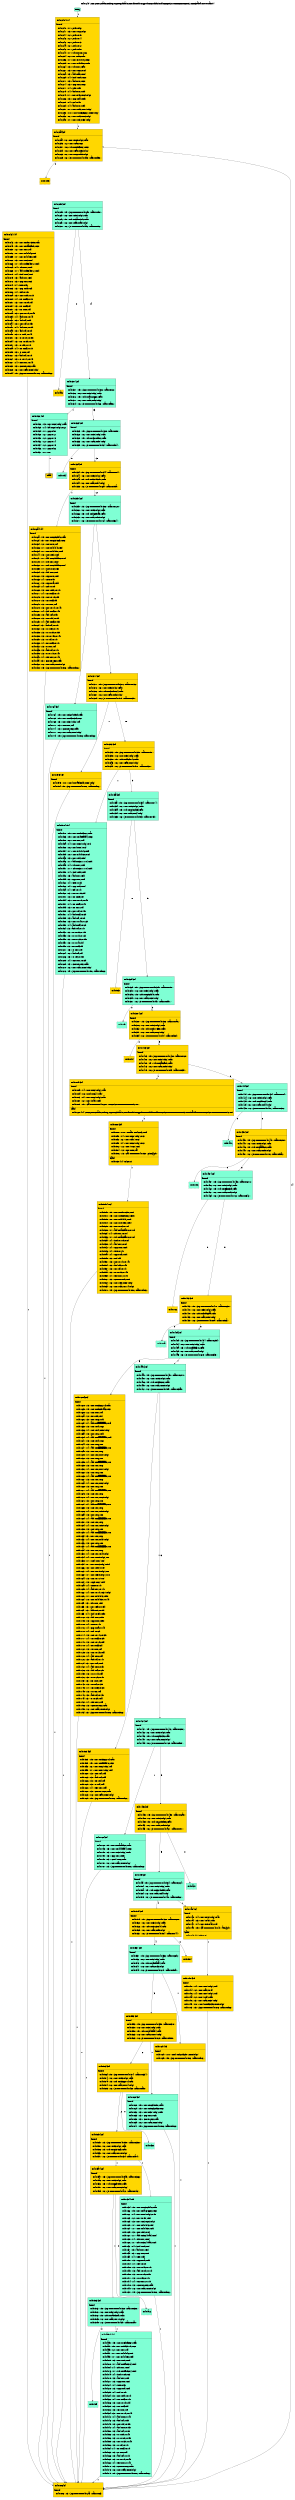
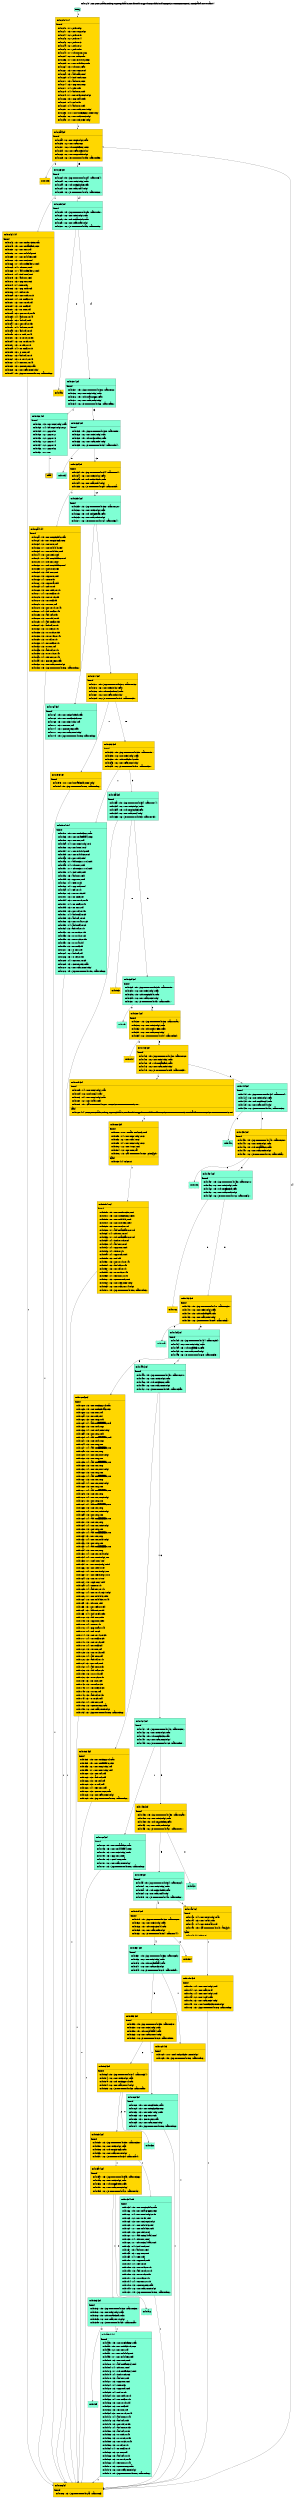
node "0x4012cf [28]": added
edge "0x401764 [30]" -> "0x401e06 [5]": now "0x4013af [28]" -> "0x401e06 [5]"
